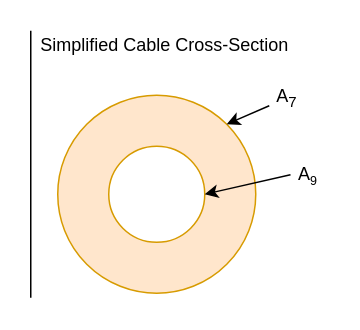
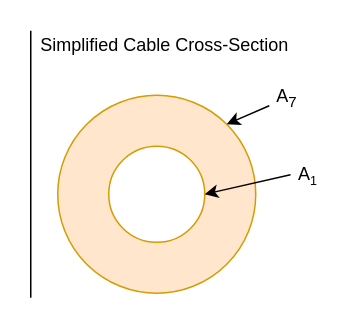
node "A9": label "A9" -> "A1"
